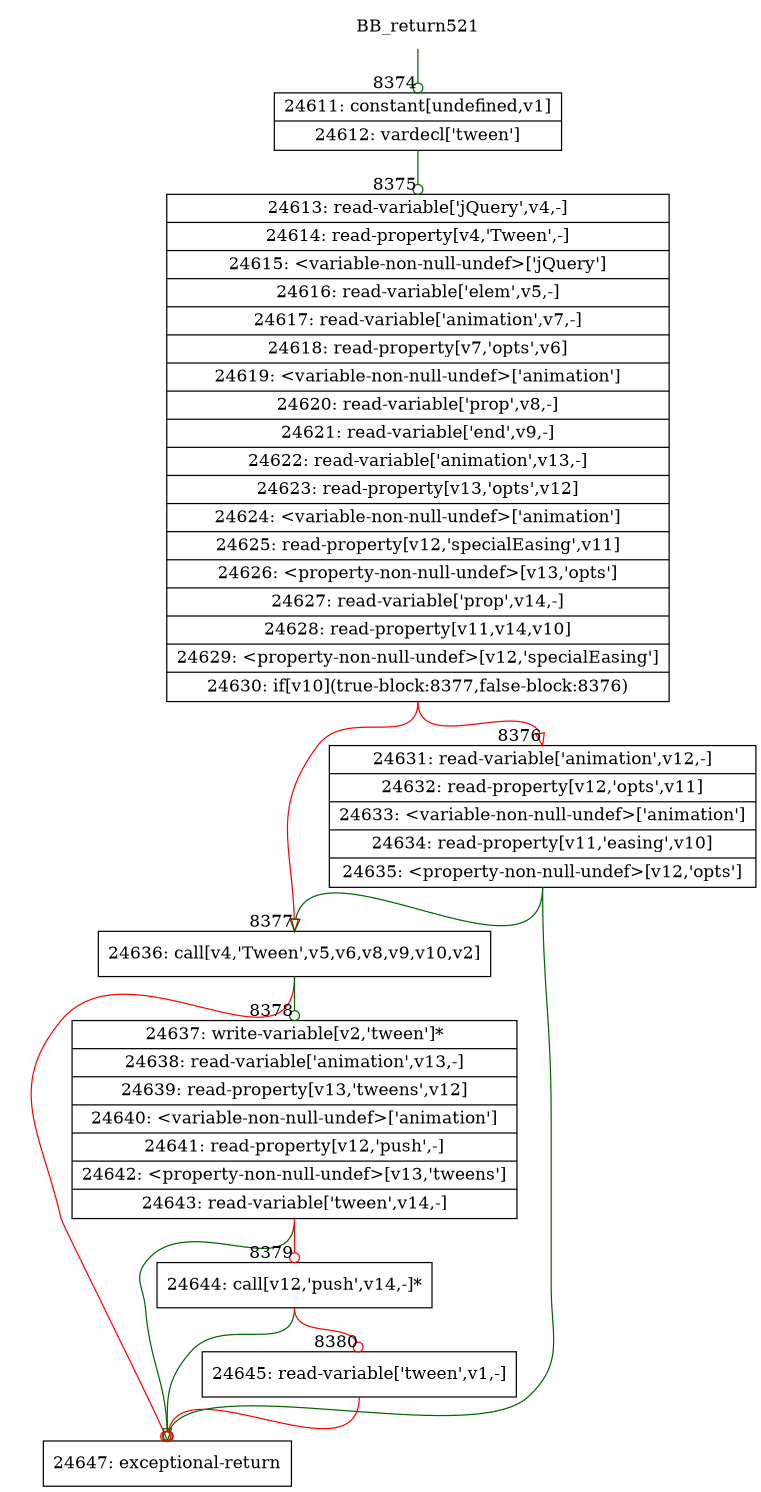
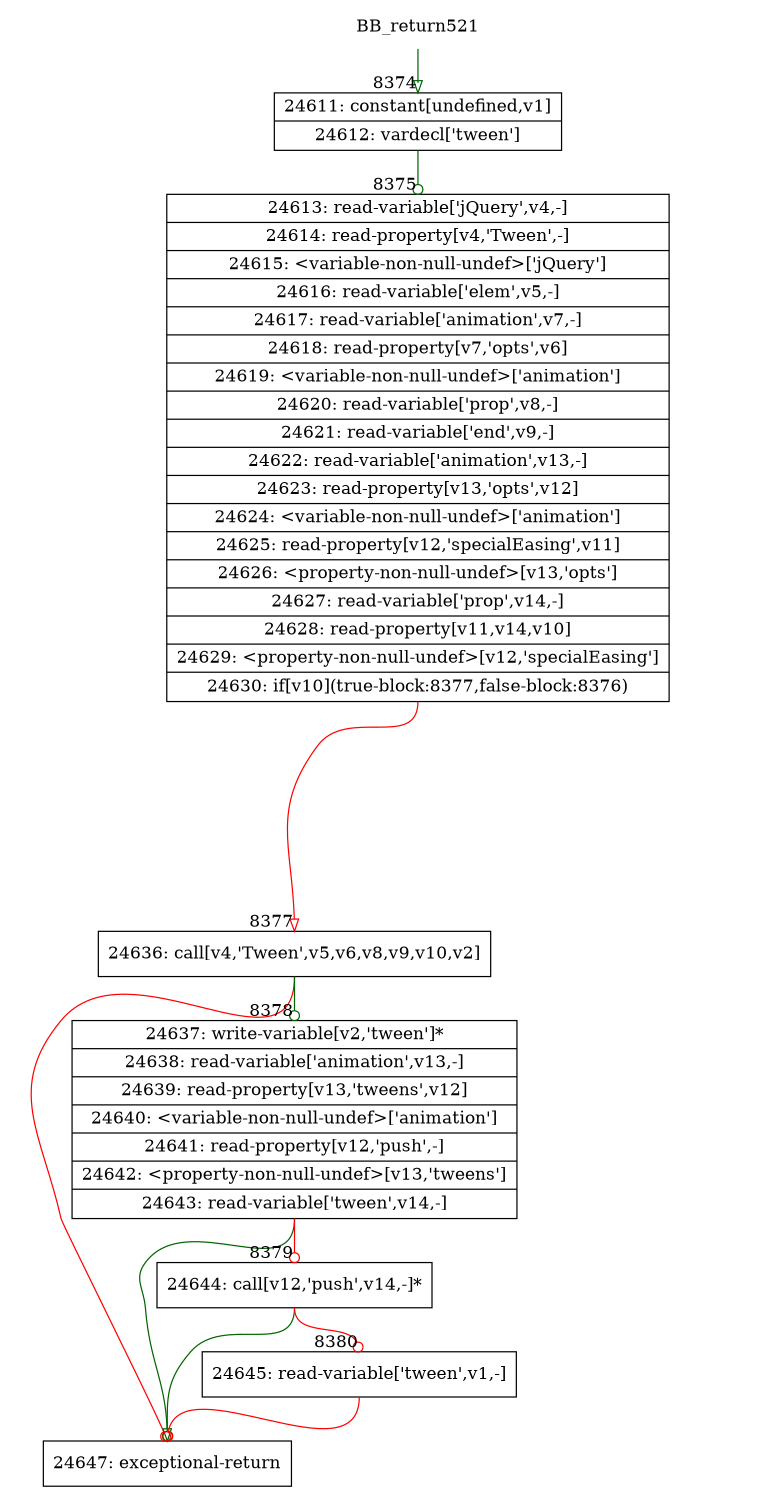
edge "BB_return521" -> "24611: constant[undefined,v1]": arrowhead odot -> onormal
node "24631: read-variable['animation',v12,-]": removed
